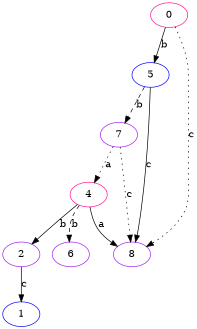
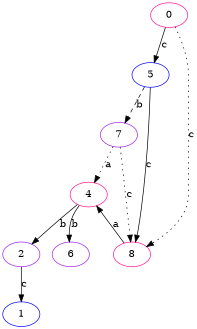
edge "0" -> "5": label "b" -> "c"
edge "4" -> "6": style dashed -> solid
edge "4" -> "8": reversed
node "8": color purple -> deeppink
